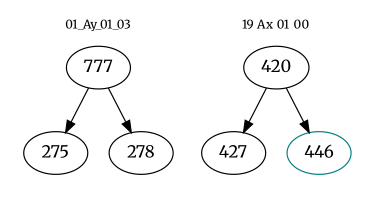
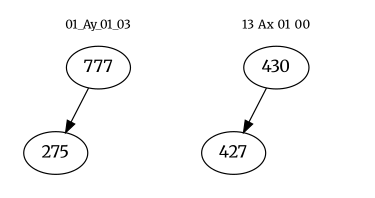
cluster "19_Ax_01_00": label "19_Ax_01_00" -> "13_Ax_01_00"
node "420": label "420" -> "430"
node "278": removed
node "446": removed
